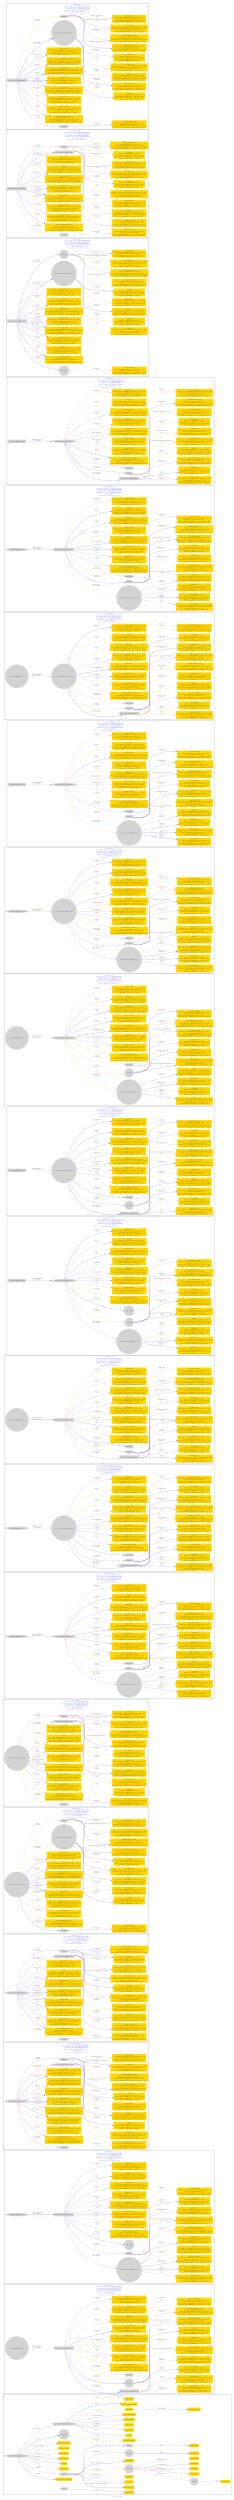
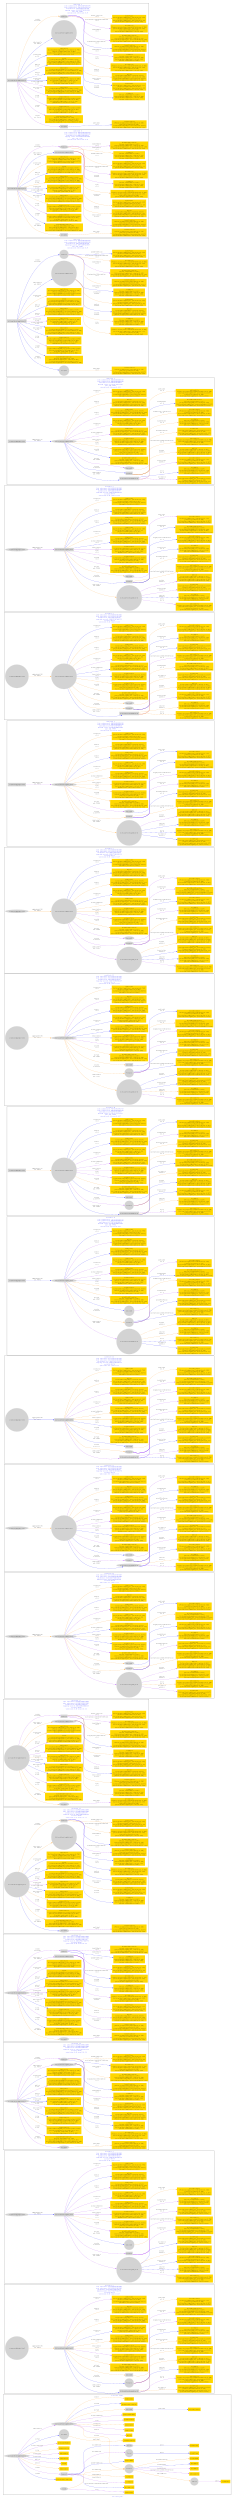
node "Concept2": fillcolor gold -> lightgray
